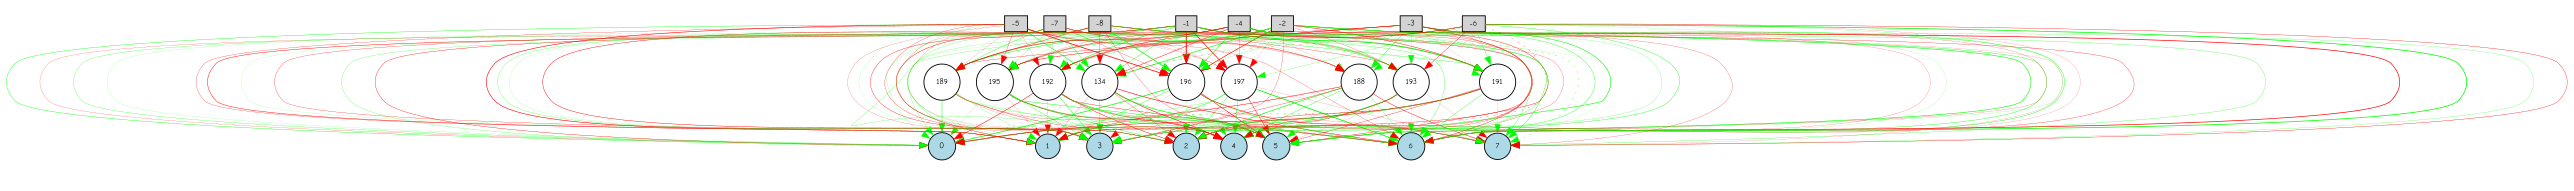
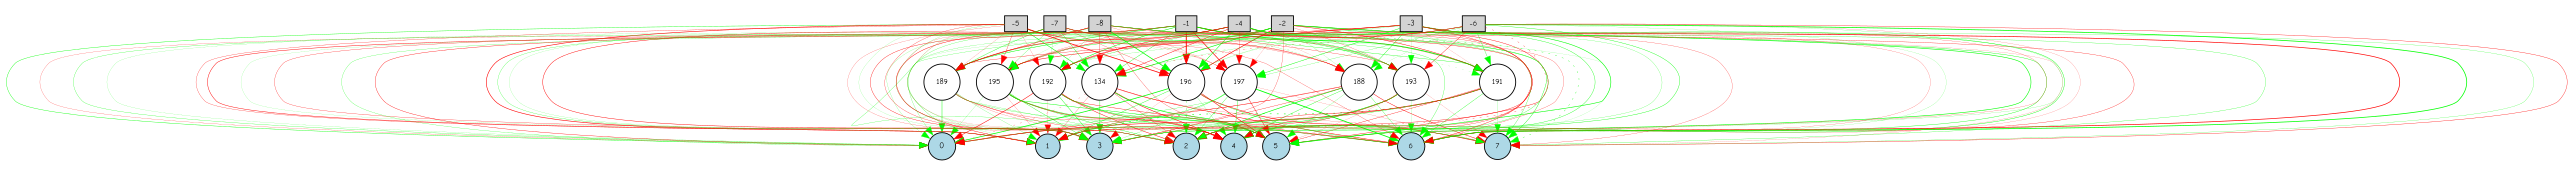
edge "-3" -> "192": added
edge "-3" -> "197": added
